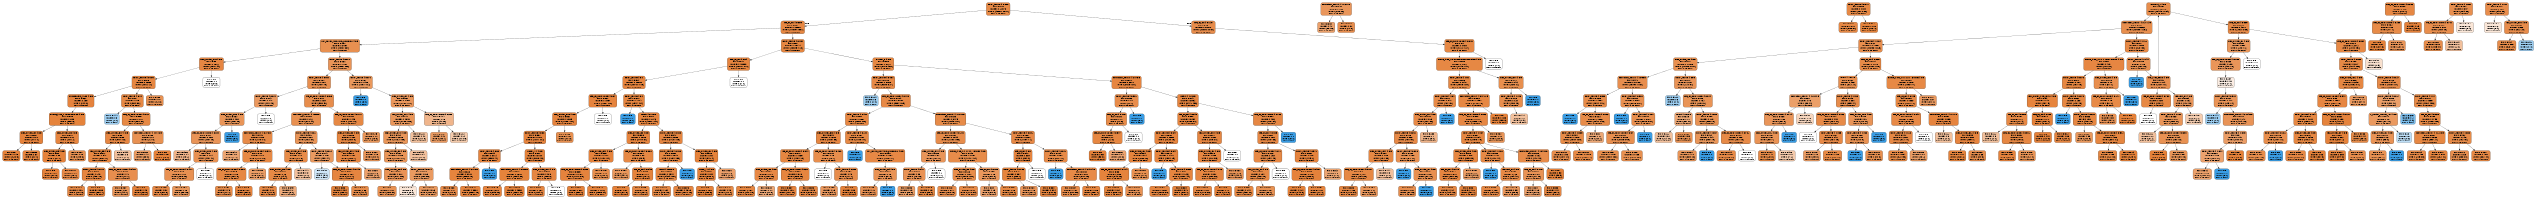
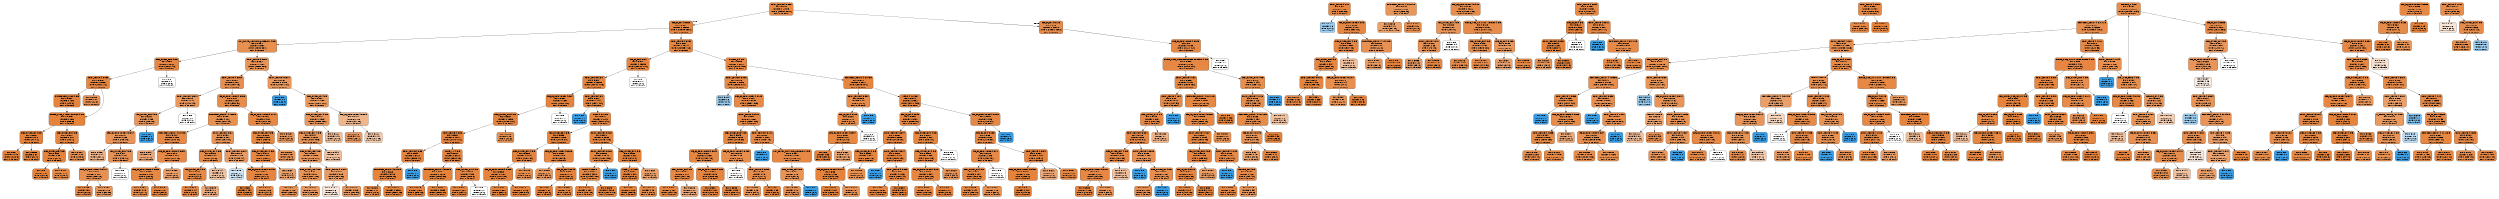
node "gini = 0.323": text "class = no claim" -> "class = no policyholder"
edge "policy_tenure ≤ 0.108" -> "policy_tenure ≤ 0.11": now "policy_tenure ≤ 0.108" -> "engine_type_K Series Dual jet ≤ 0.5"
node "population_density ≤ 17268.5": removed
edge "population_density ≤ 31240.0" -> "policy_tenure ≤ 1.081": added
edge "policy_tenure ≤ 1.137" -> "population_density ≤ 19713.0": now "policy_tenure ≤ 1.229" -> "population_density ≤ 19713.0"
edge "age_of_policyholder ≤ 0.457" -> "gini = 0.056": now "policy_tenure ≤ 0.576" -> "gini = 0.056"
node "gini = 0.279": added
